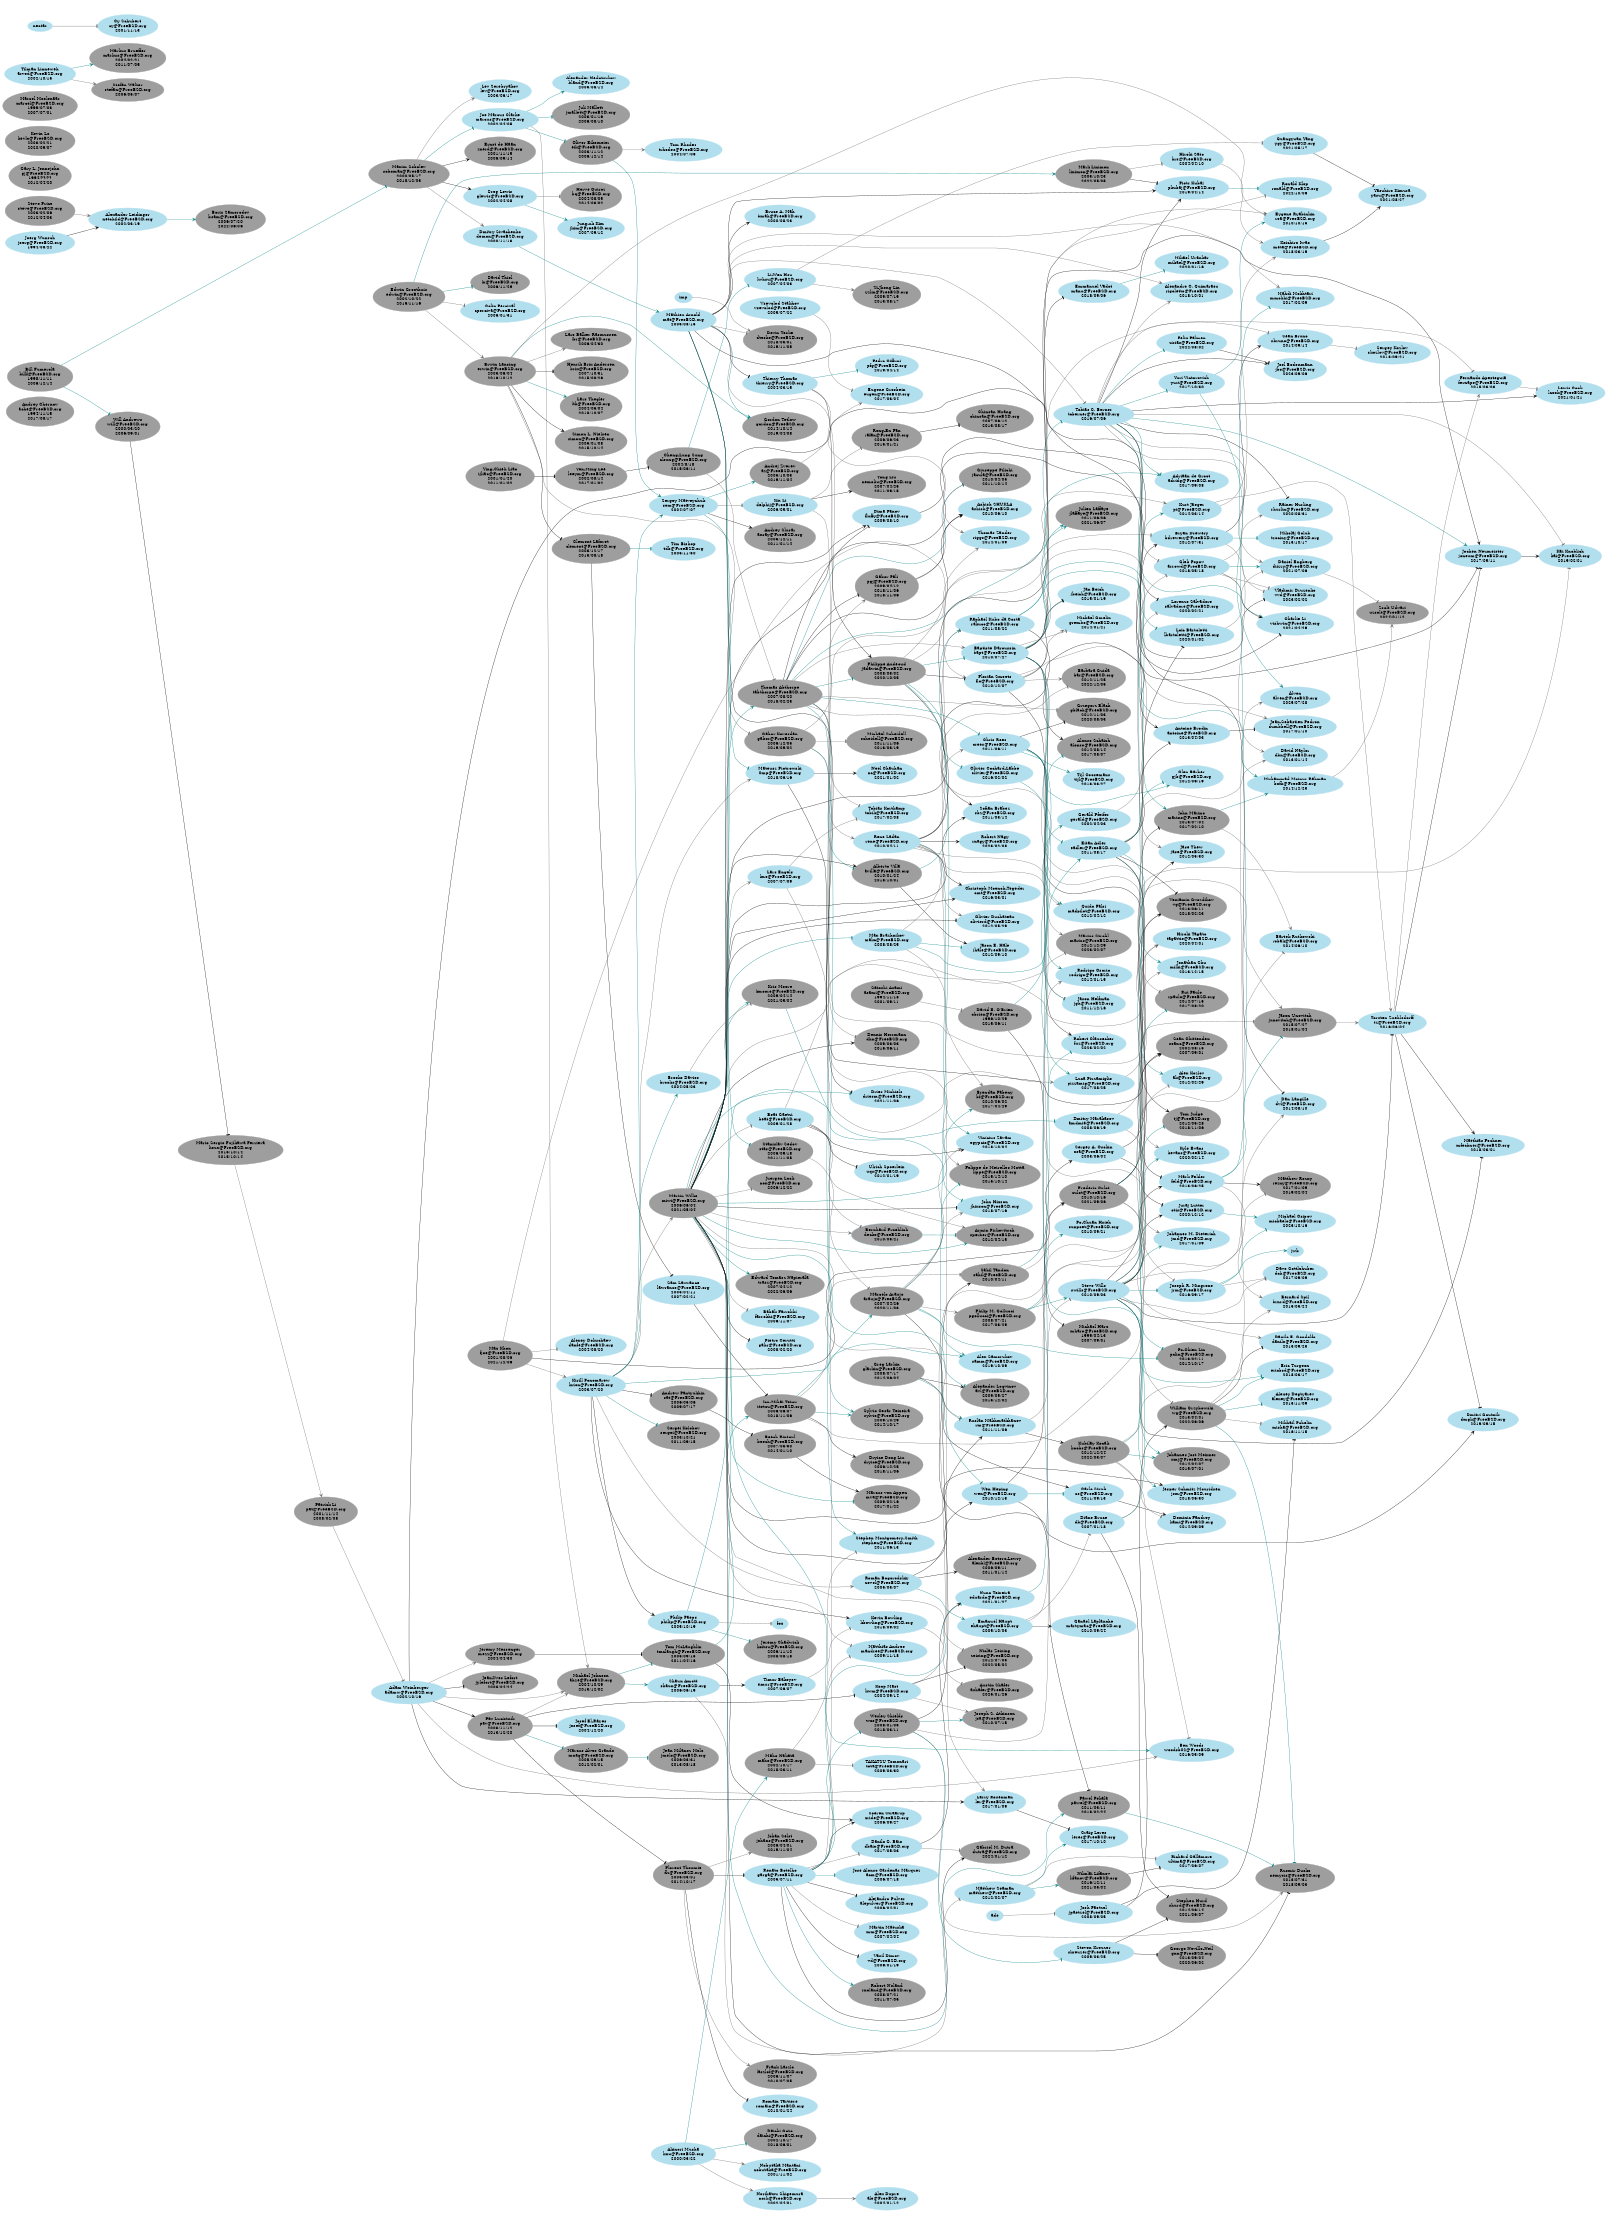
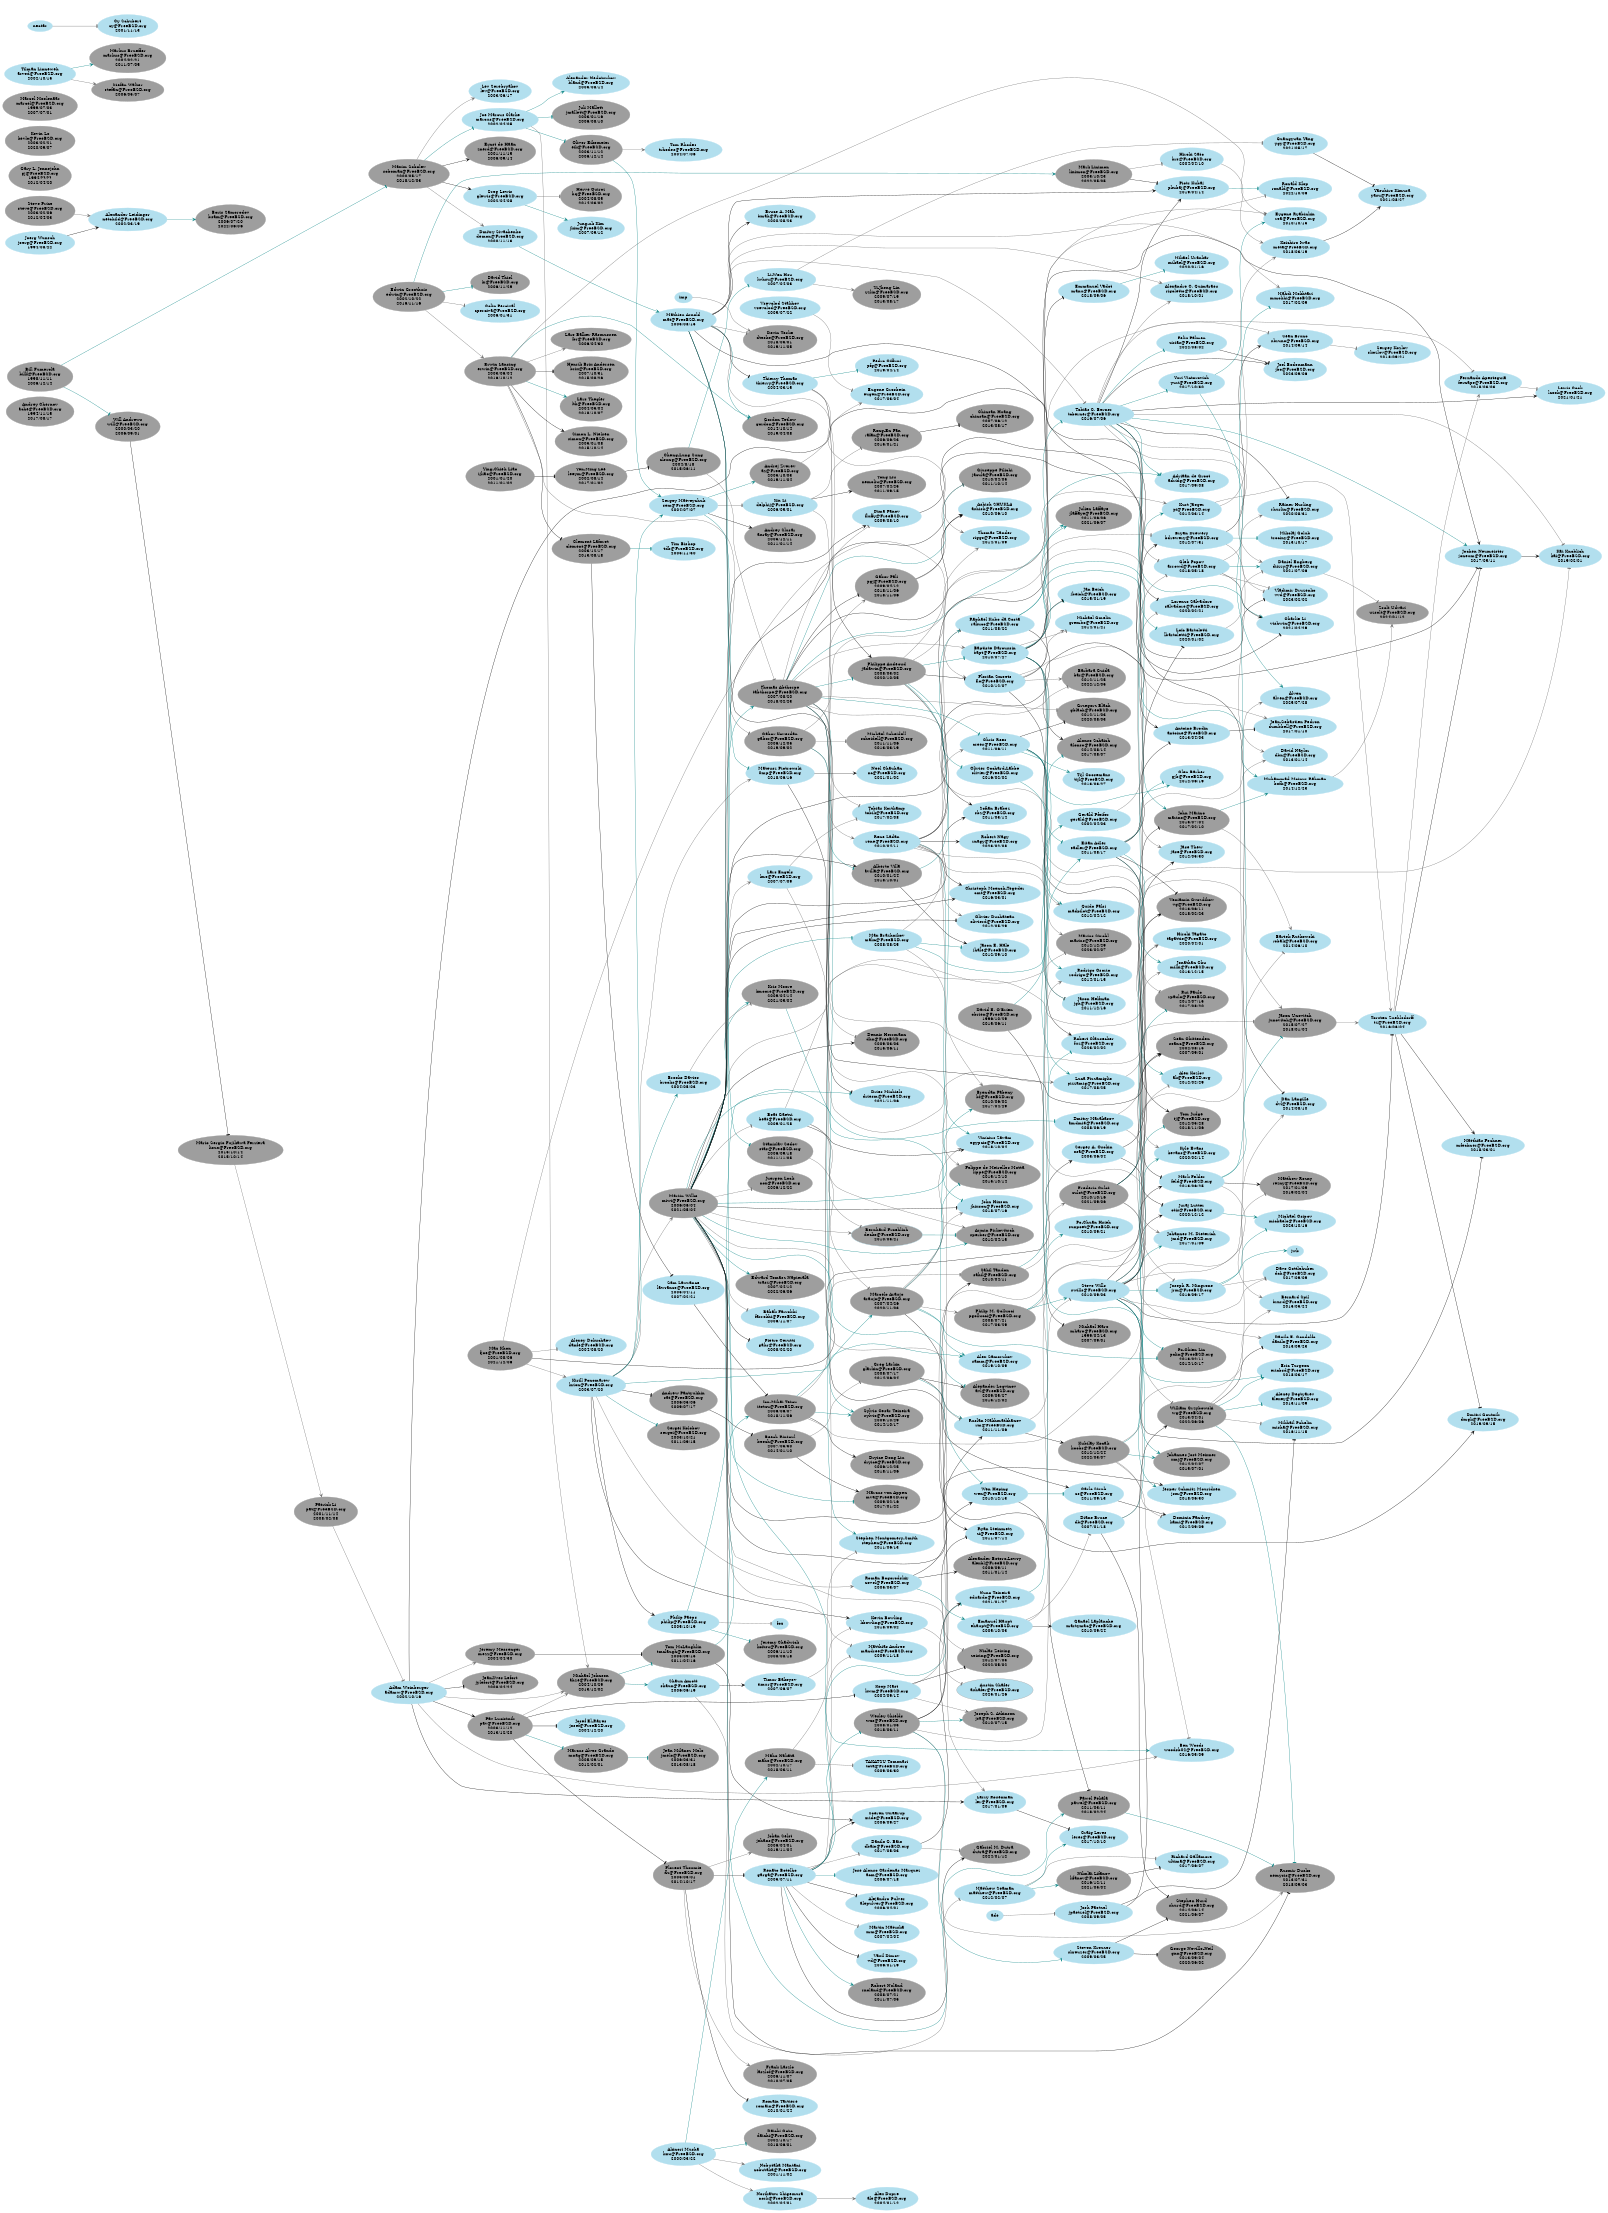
edge "Thomas Abthorpe tabthorpe@FreeBSD.org 2007/08/20 2018/02/23" -> "Dima Panov fluffy@FreeBSD.org 2009/08/10": color black -> gray40
node "Satoshi Asami asami@FreeBSD.org 1994/11/18 2001/09/11": removed
node "Ulrich Spoerlein uqs@FreeBSD.org 2012/01/19": removed
edge "Wen Heping wen@FreeBSD.org 2010/12/13" -> "Frederic Culot culot@FreeBSD.org 2010/10/16 2021/09/06": removed
edge "Beech Rintoul beech@FreeBSD.org 2007/05/30 2014/01/10" -> "Greg Larkin glarkin@FreeBSD.org 2008/07/17 2014/06/04": added
node "Ryan Steinmetz zi@FreeBSD.org 2011/07/14": added
node "Austin Shafer ashafer@FreeBSD.org 2025/01/26": fillcolor grey62 -> lightblue2
